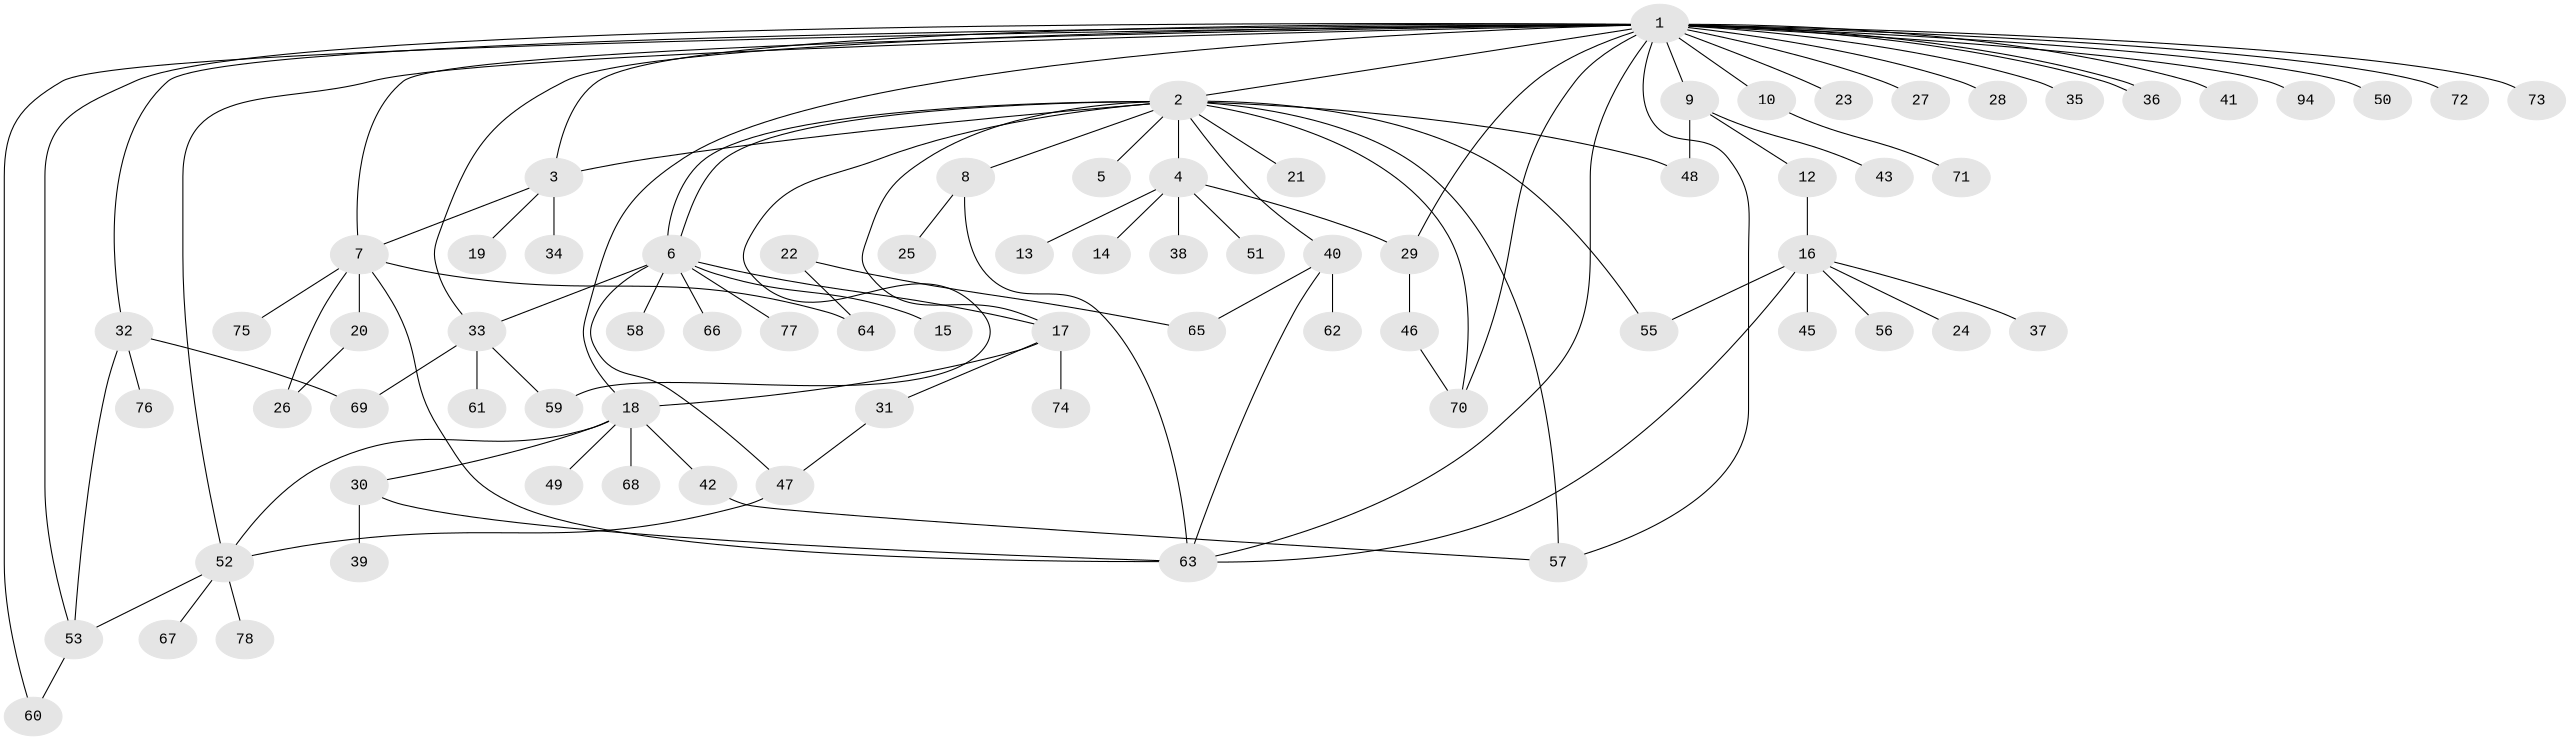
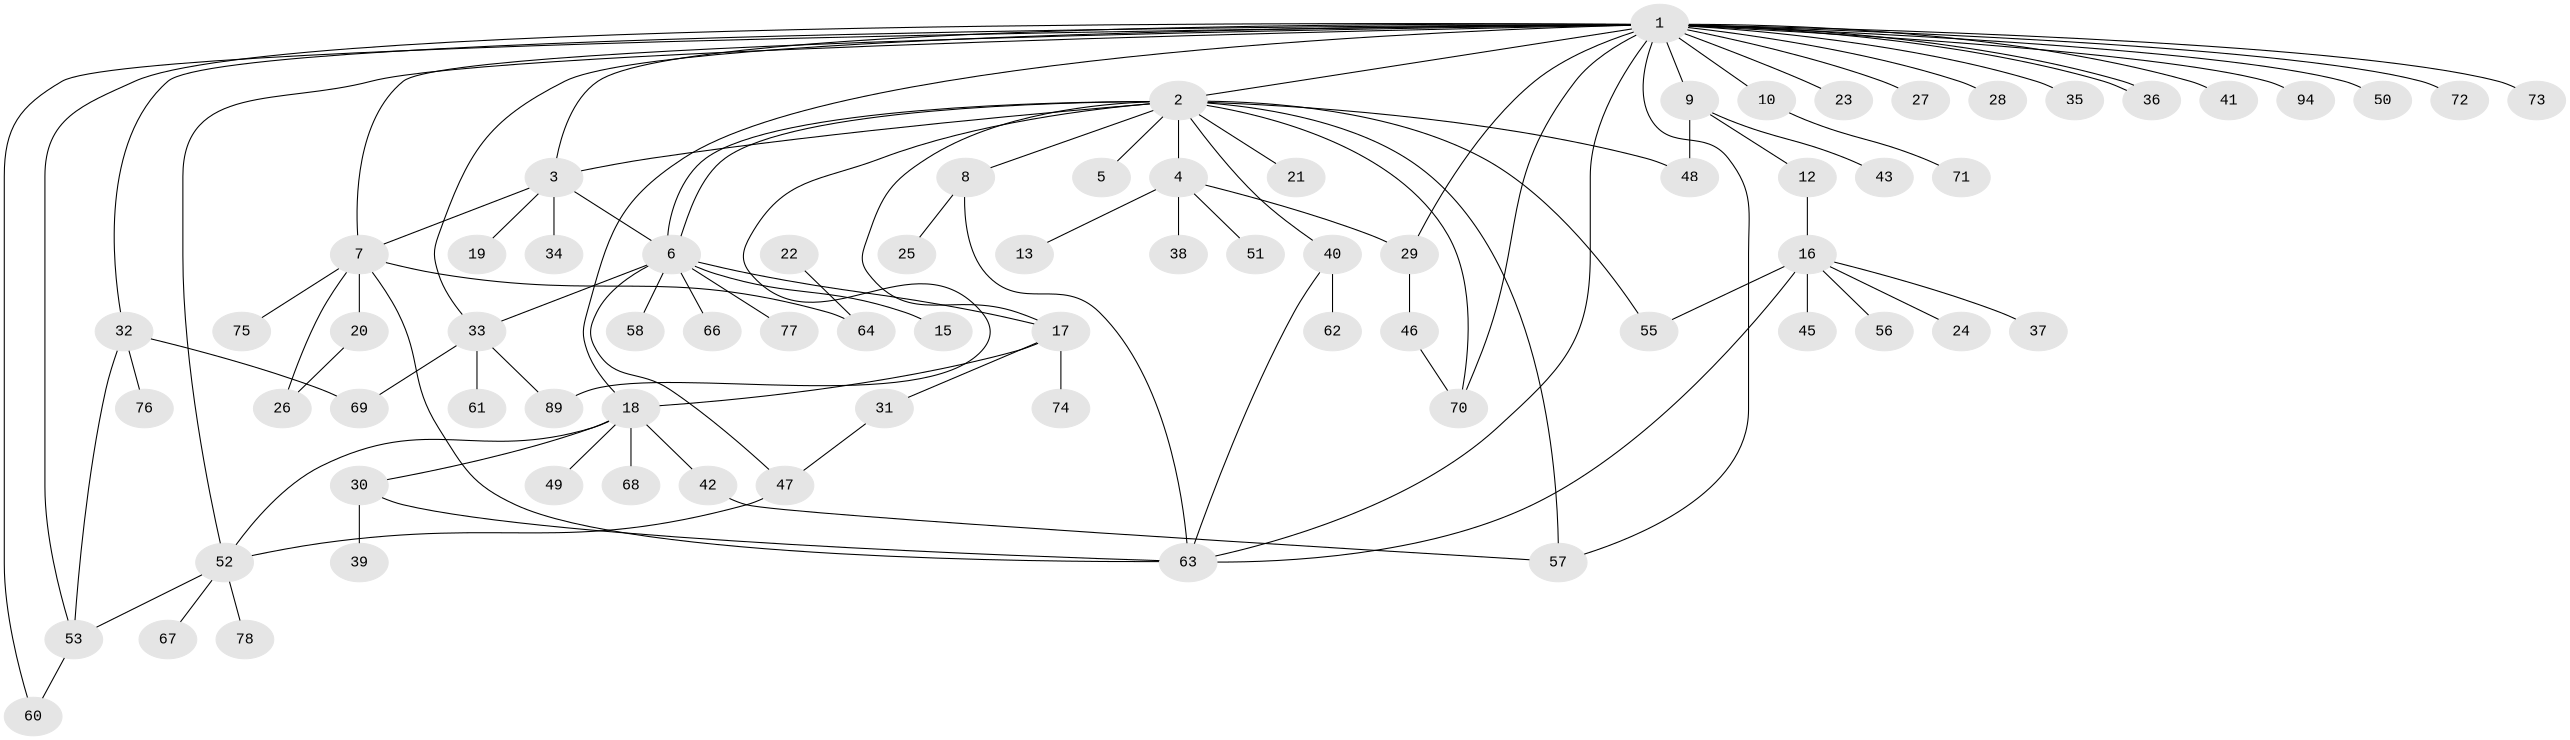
edge "3" -- "6": added
node "14": removed
node "65": removed
node "59": label "59" -> "89"
